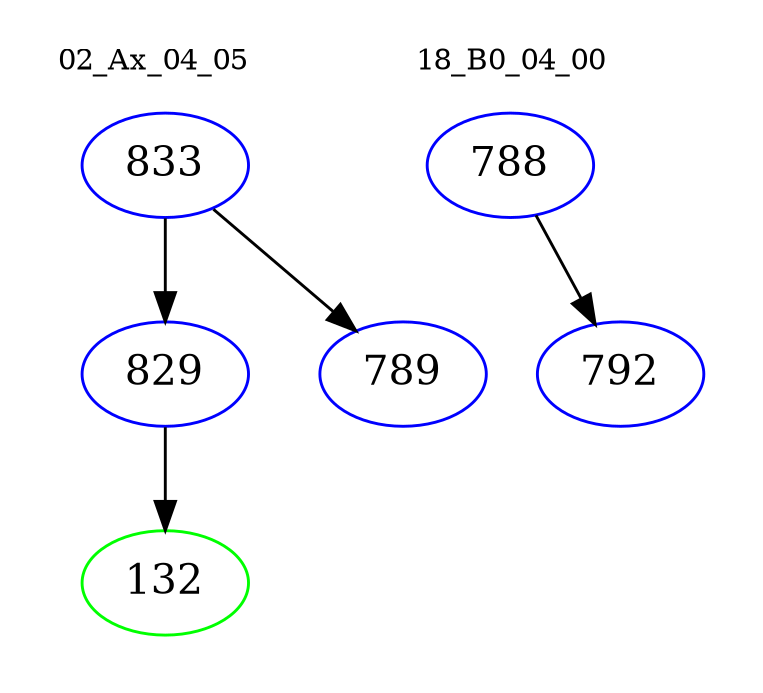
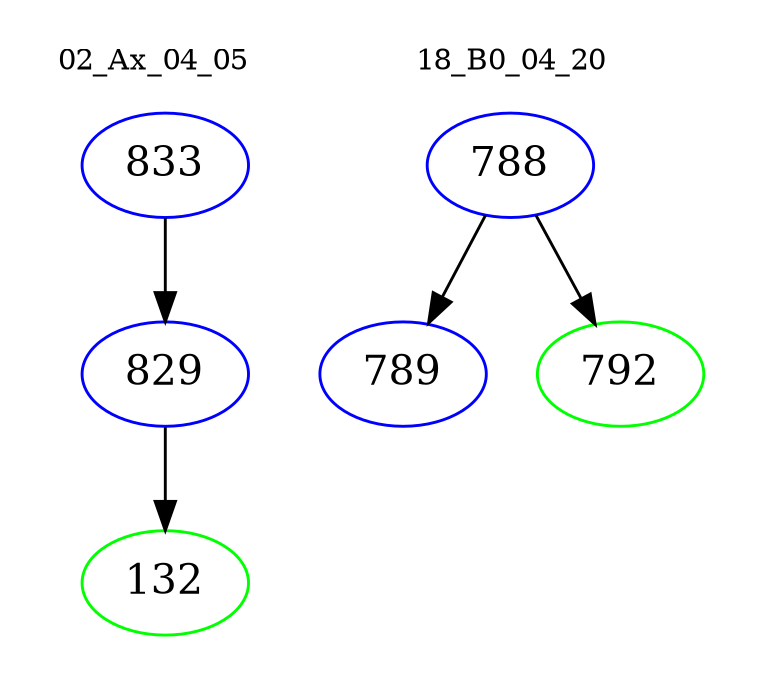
cluster "18_B0_04_00": label "18_B0_04_00" -> "18_B0_04_20"
edge "833" -> "789": now "788" -> "789"
node "792": color blue -> green
